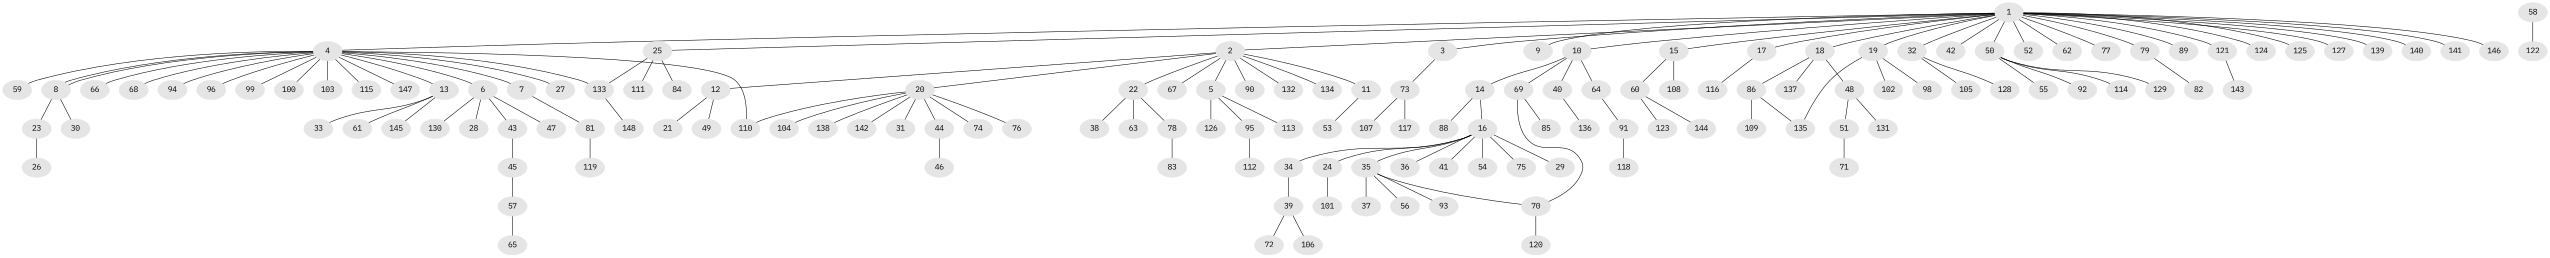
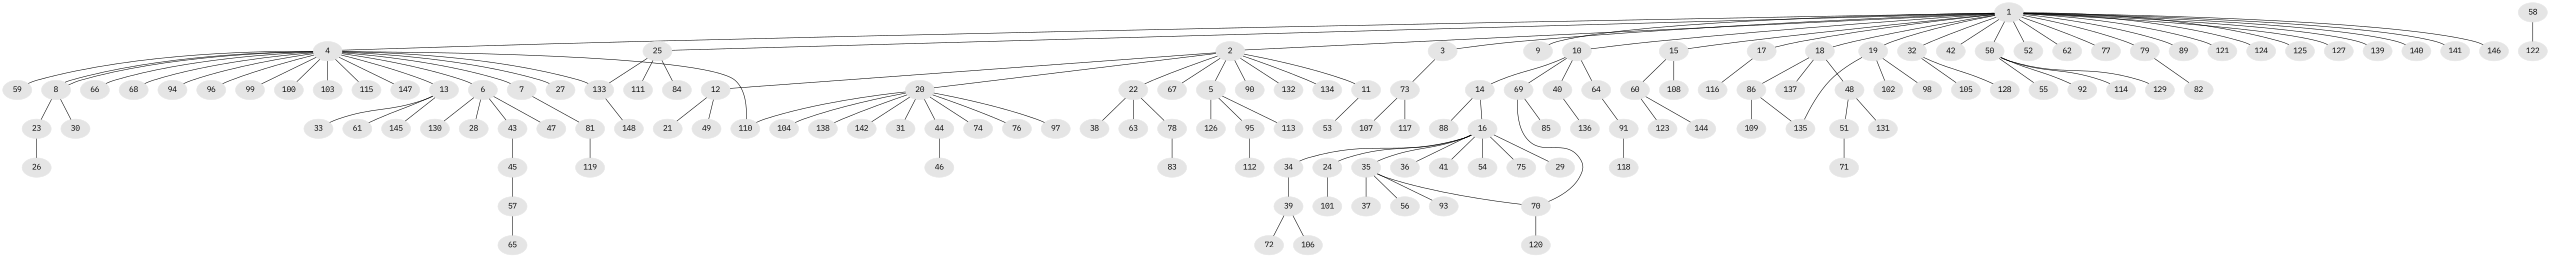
node "143": removed
node "97": added
